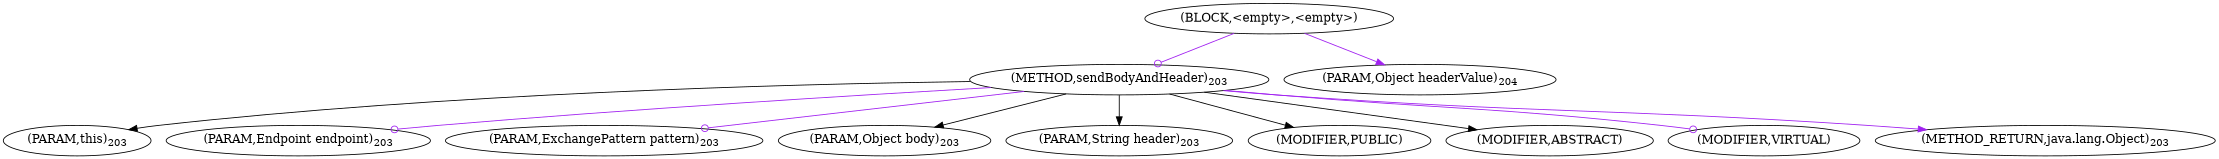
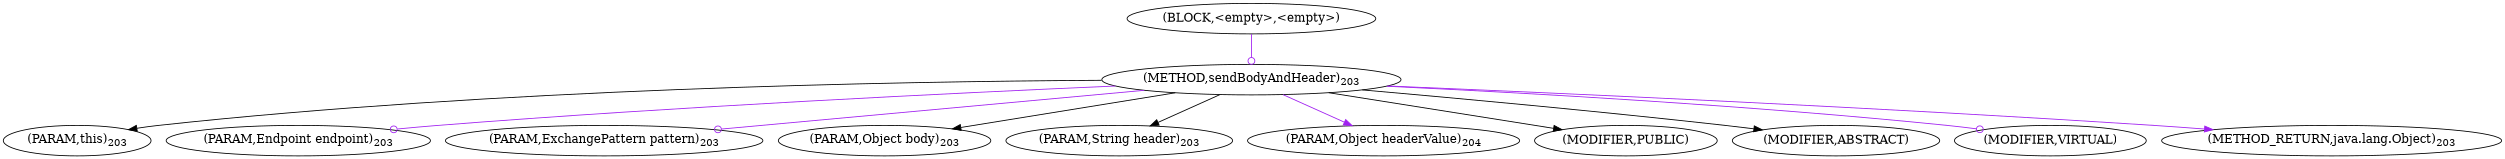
edge "(BLOCK,<empty>,<empty>)" -> "(PARAM,Object headerValue)": now "(METHOD,sendBodyAndHeader)" -> "(PARAM,Object headerValue)"
